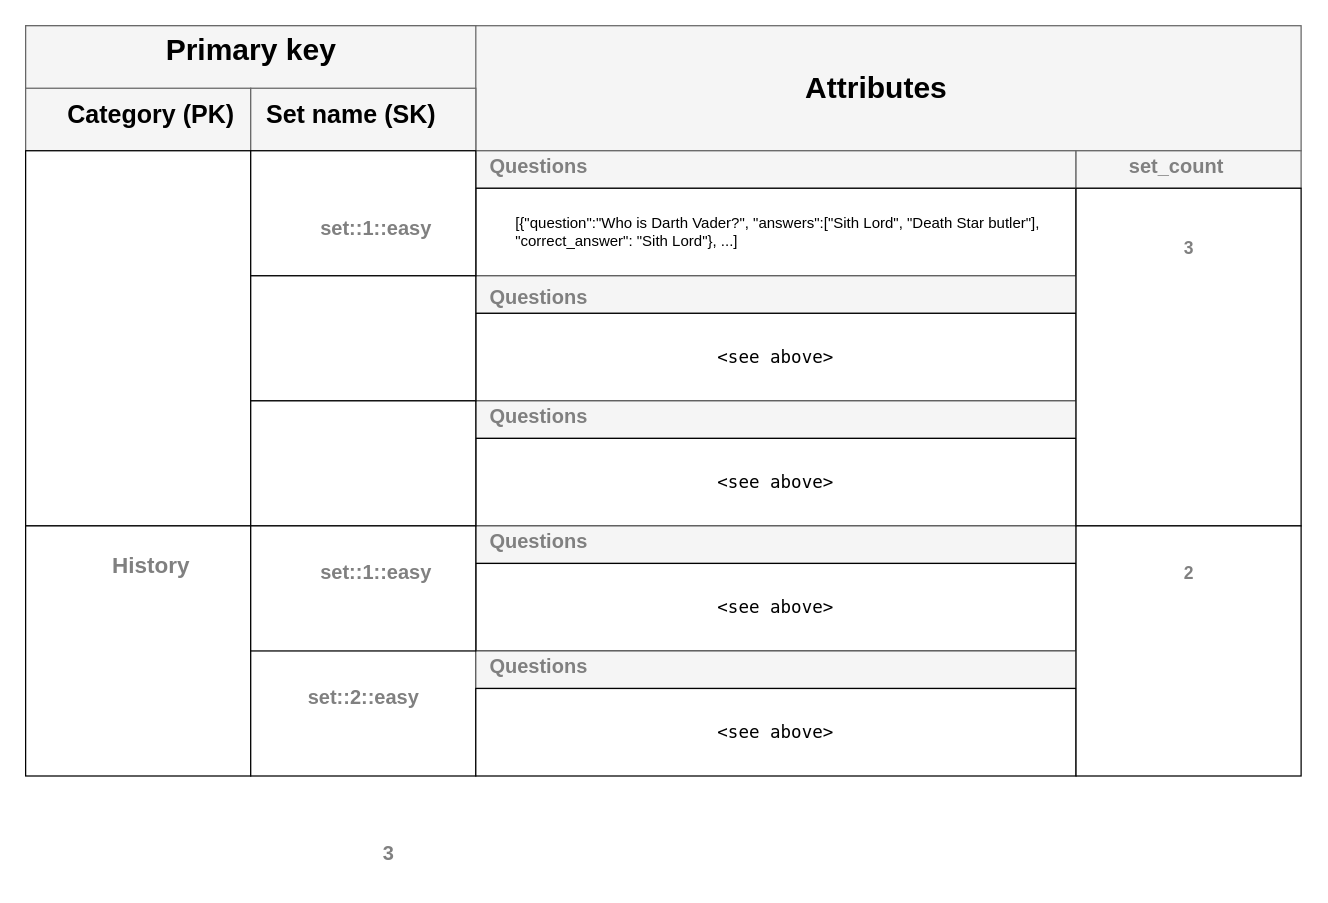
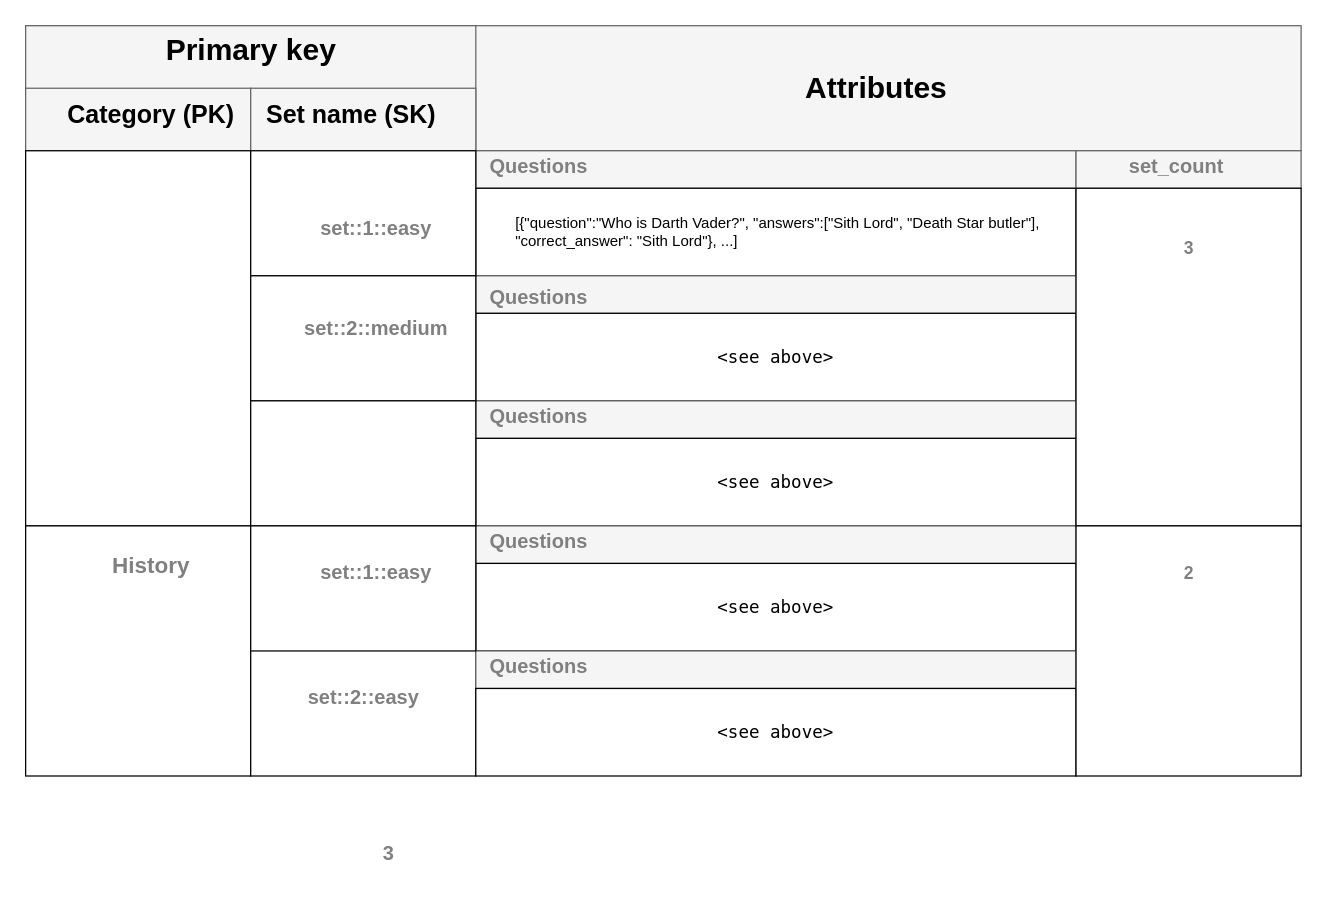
node "set::2::medium": added
